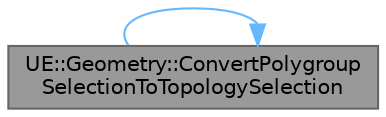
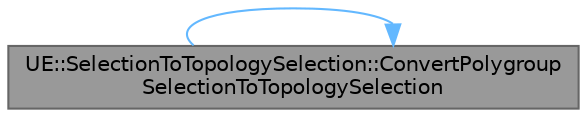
node "UE::Geometry::ConvertPolygroup SelectionToTopologySelection": label "UE::Geometry::ConvertPolygroup SelectionToTopologySelection" -> "UE::SelectionToTopologySelection::ConvertPolygroup SelectionToTopologySelection"
